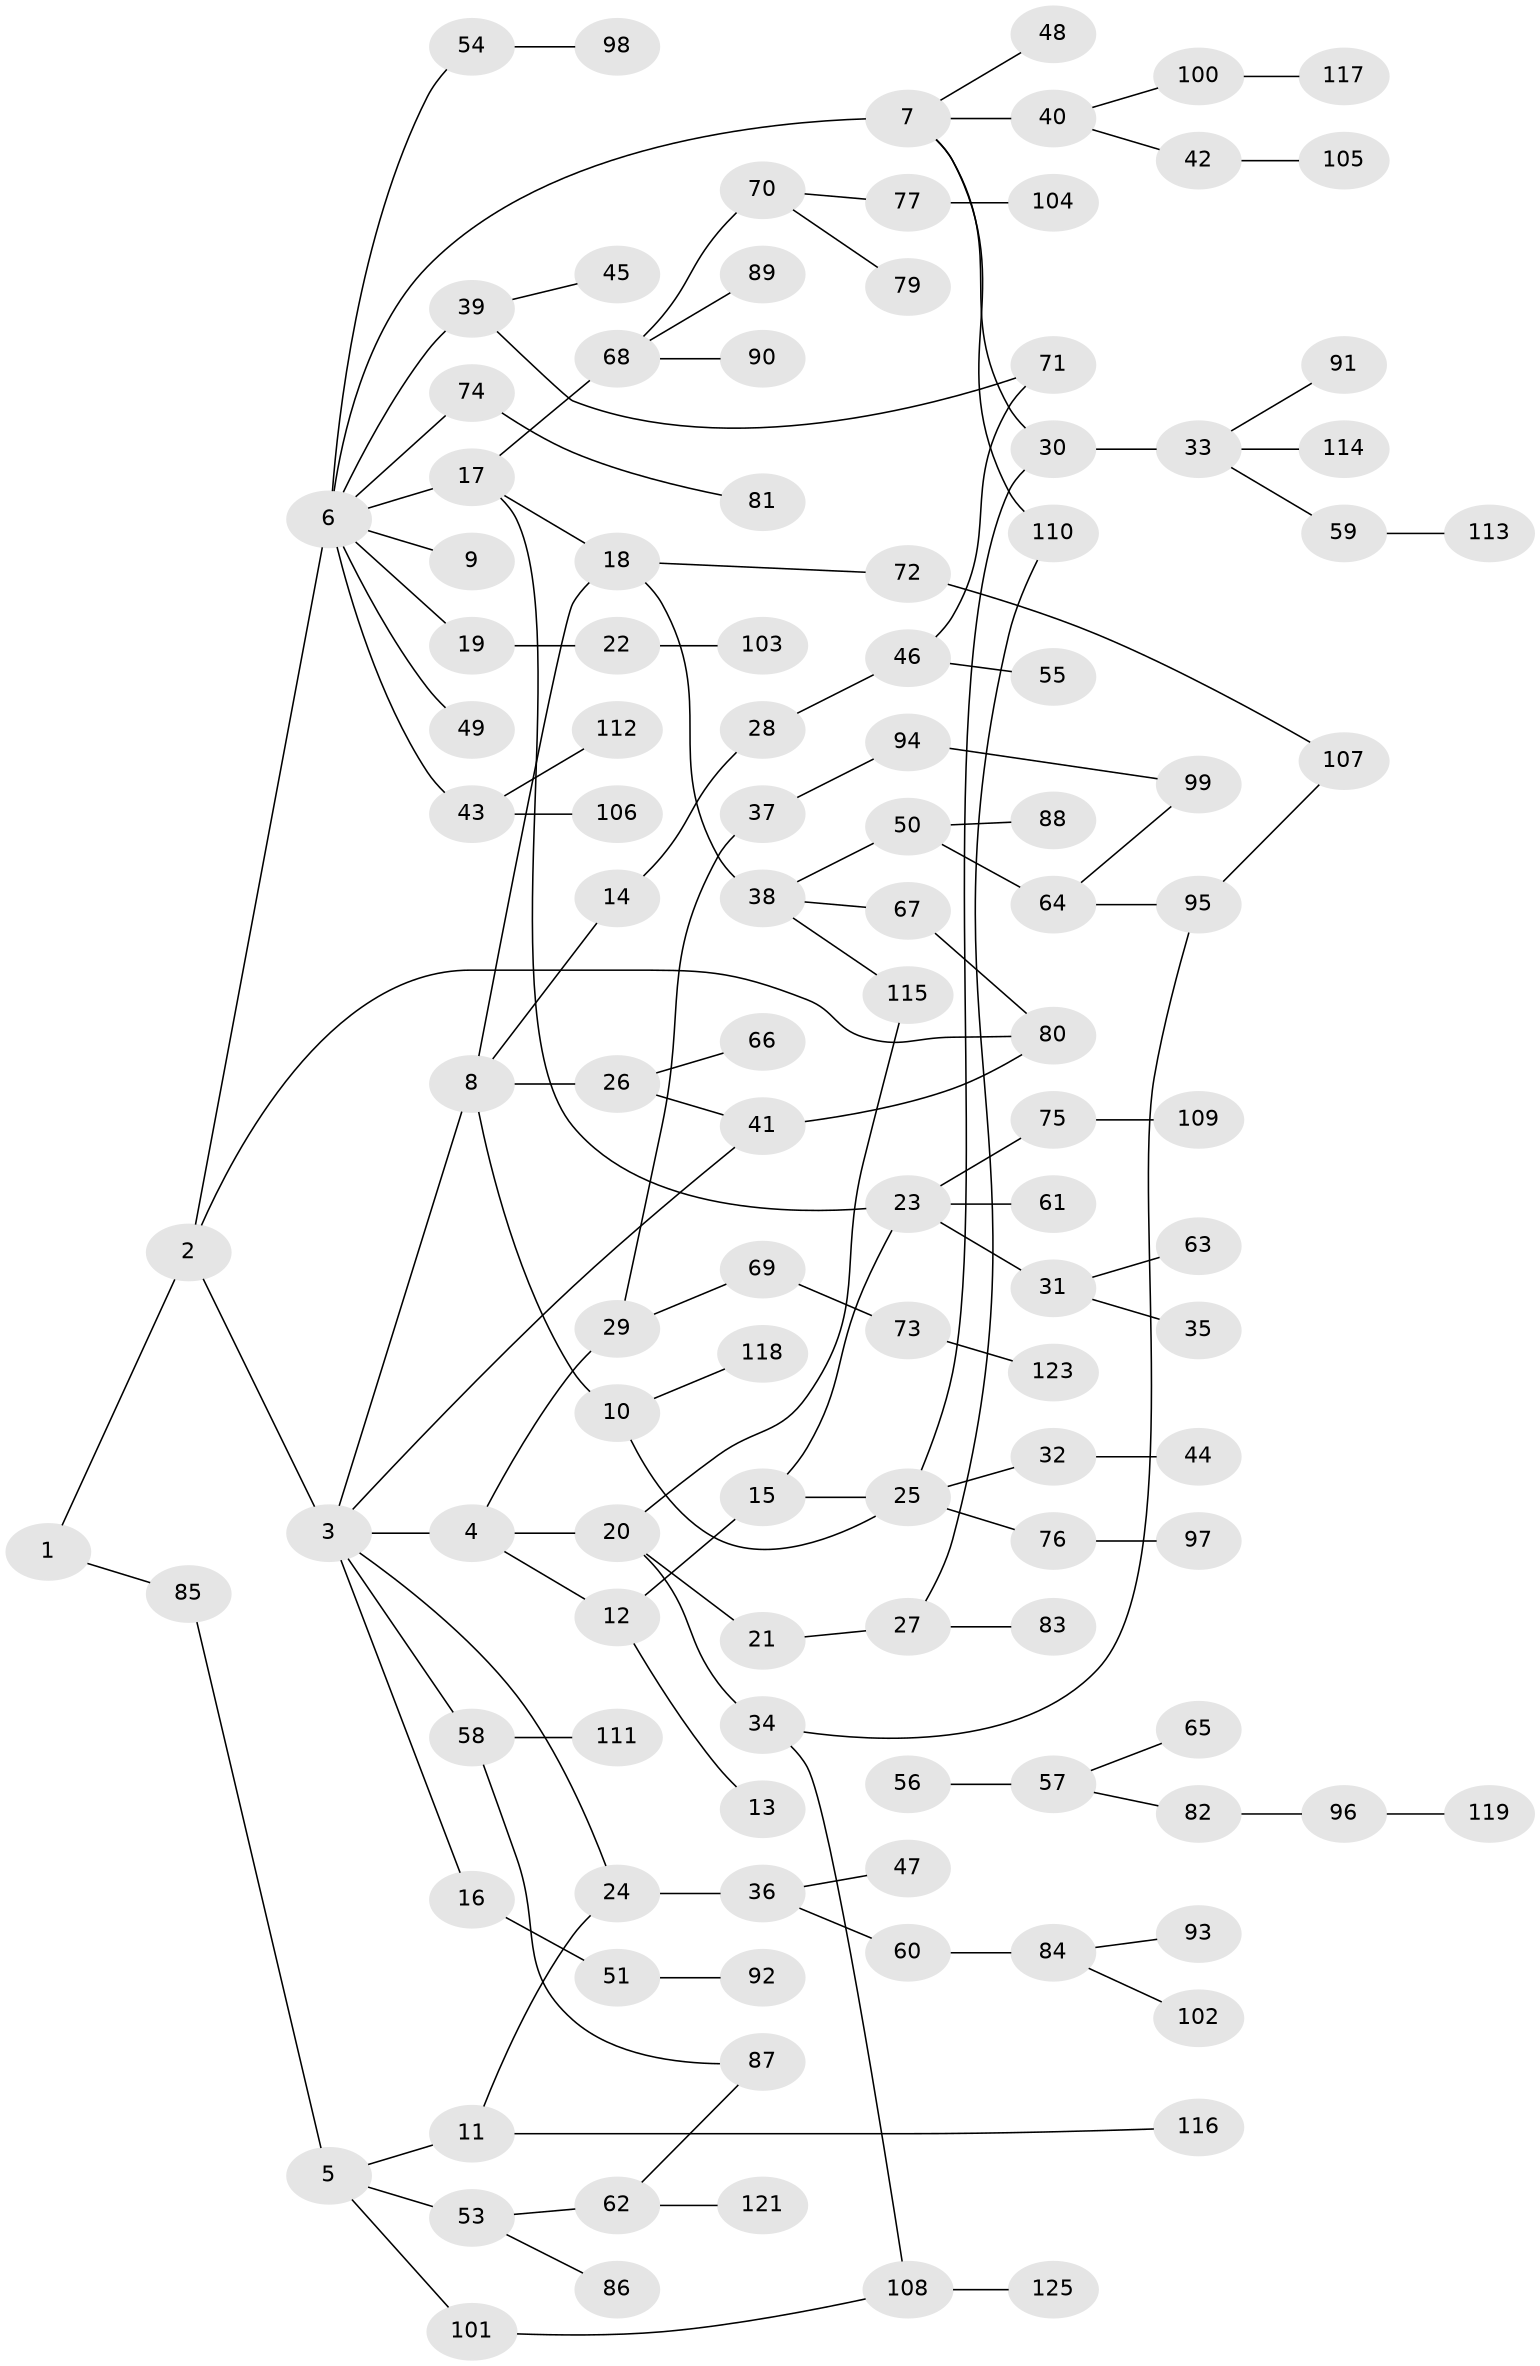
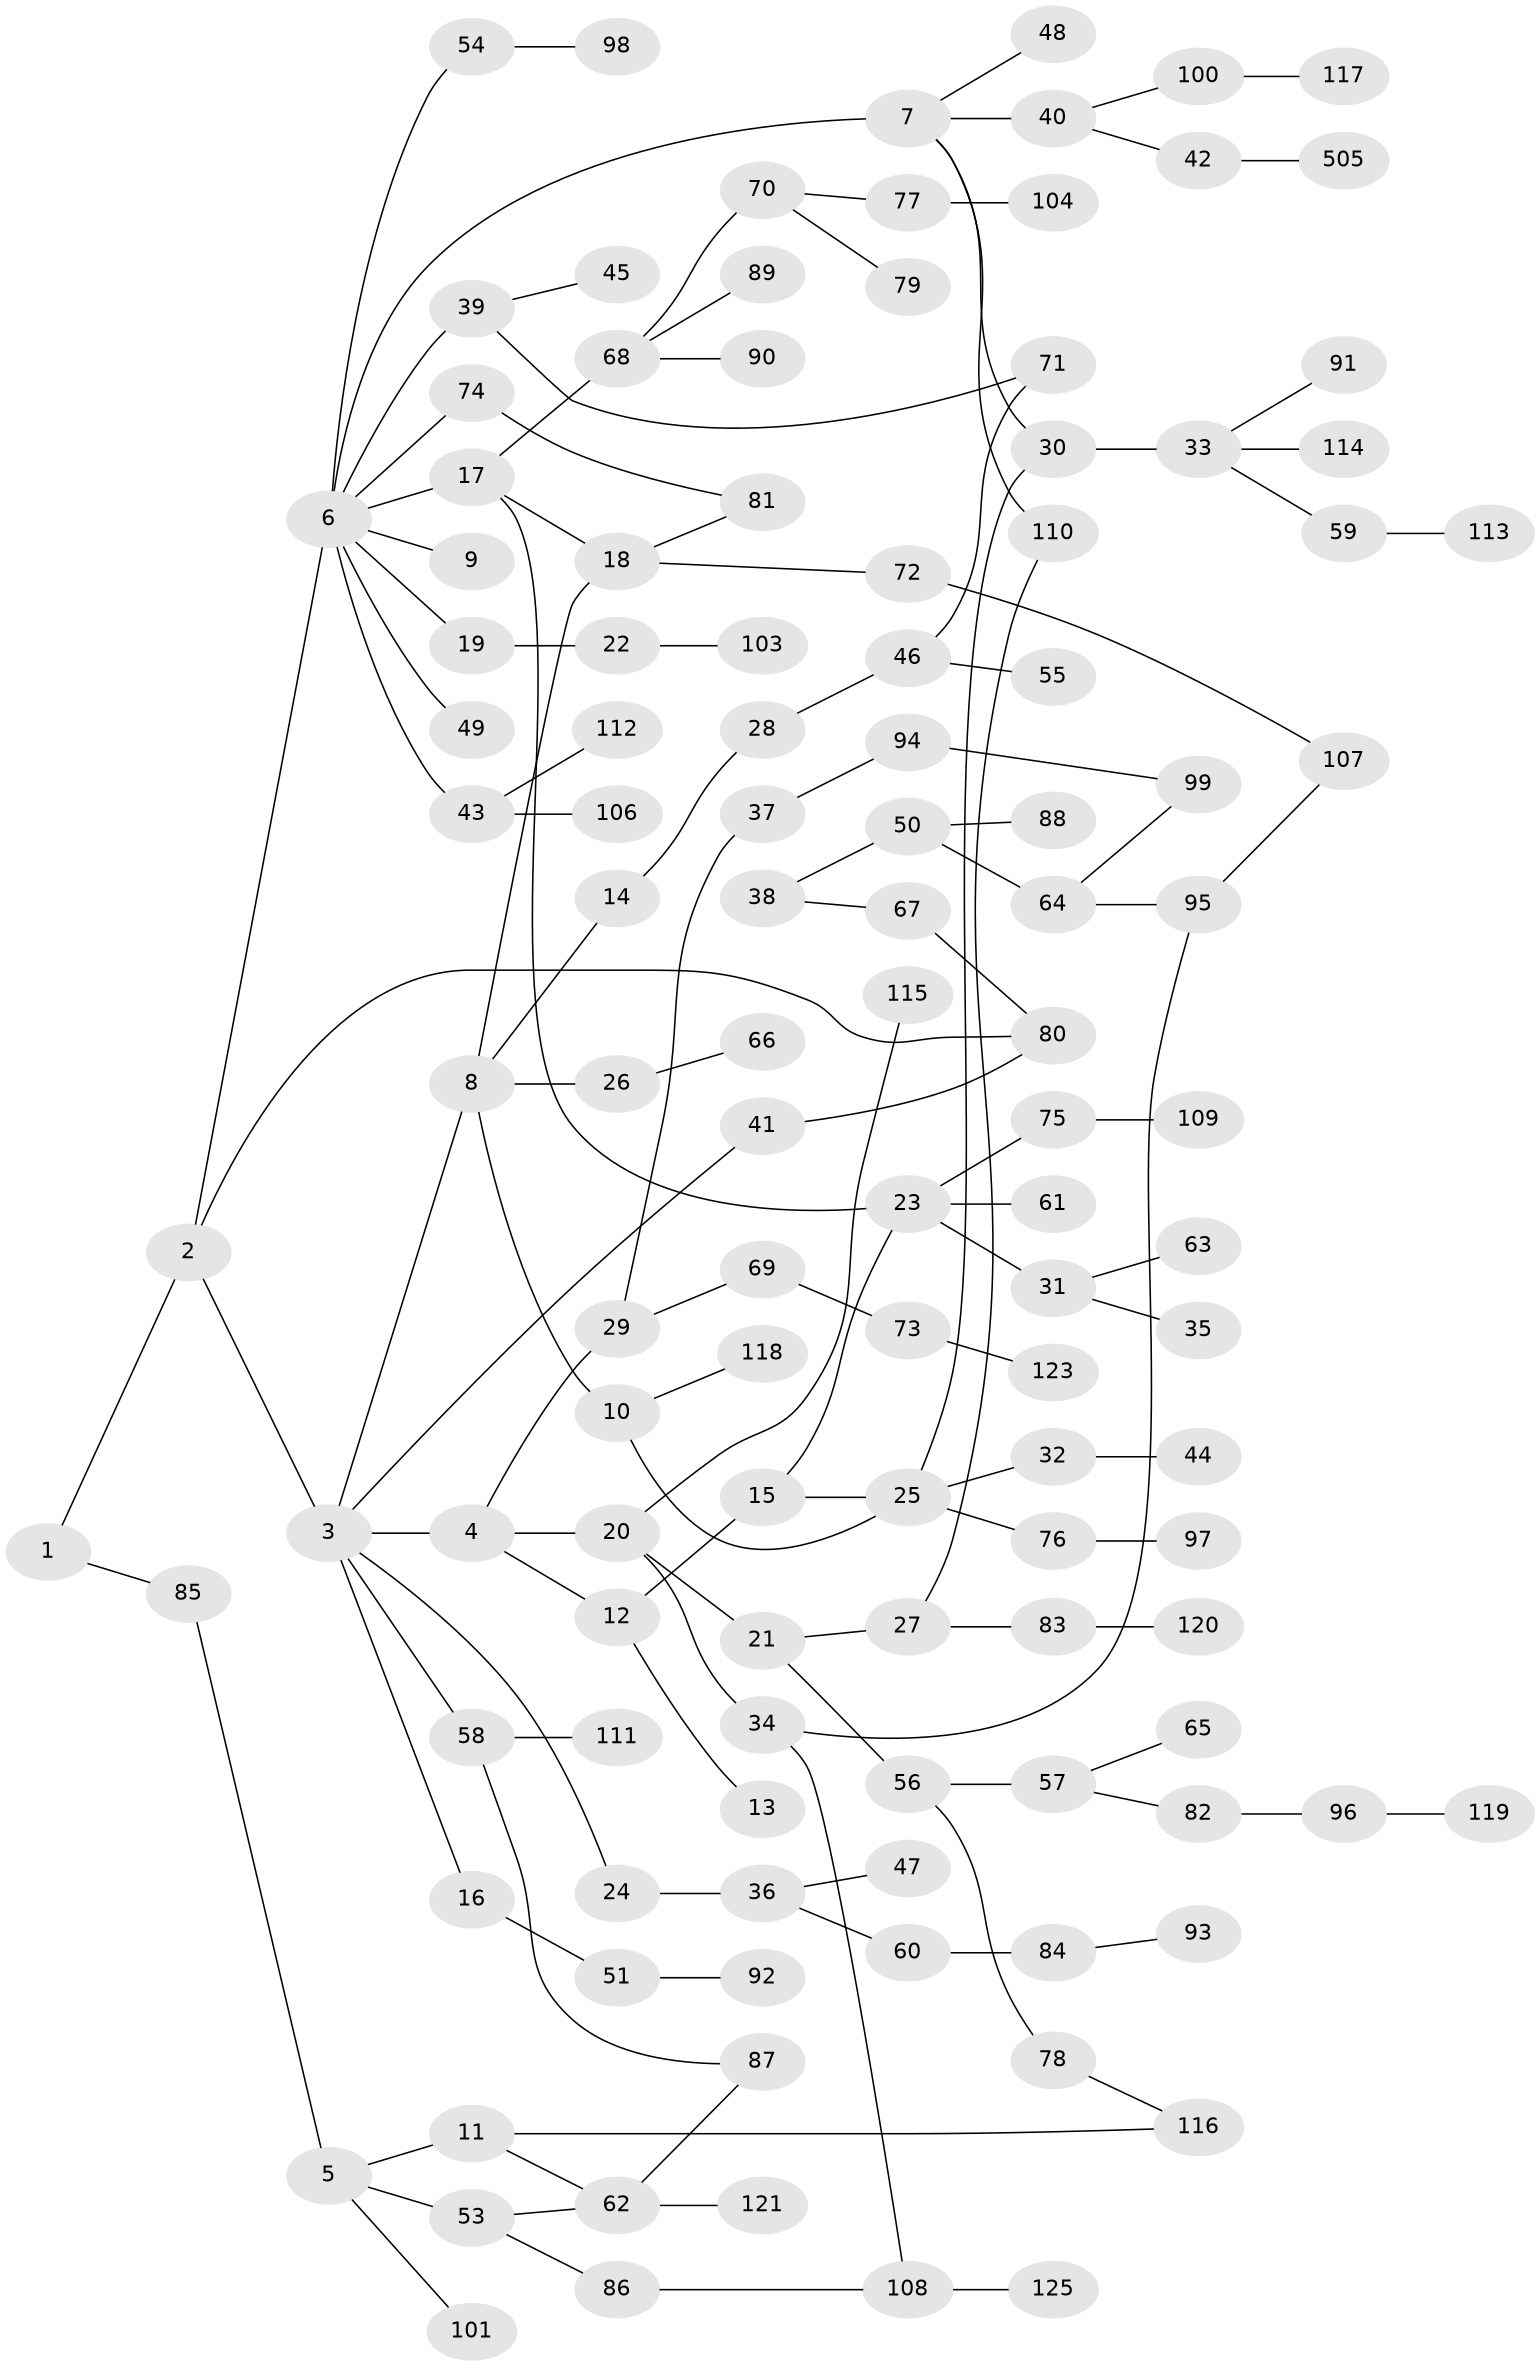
node "105": label "105" -> "505"
edge "18" -- "38": now "18" -- "81"
edge "38" -- "115": removed
edge "26" -- "41": removed
node "120": added
edge "21" -- "56": added
edge "24" -- "11": now "62" -- "11"
node "102": removed
node "78": added
edge "108" -- "101": now "108" -- "86"
